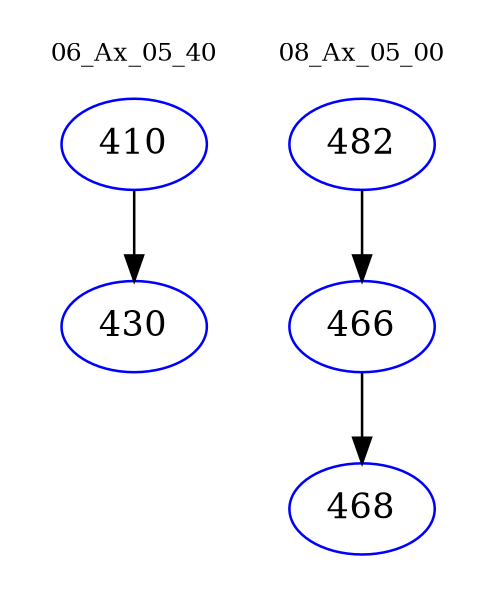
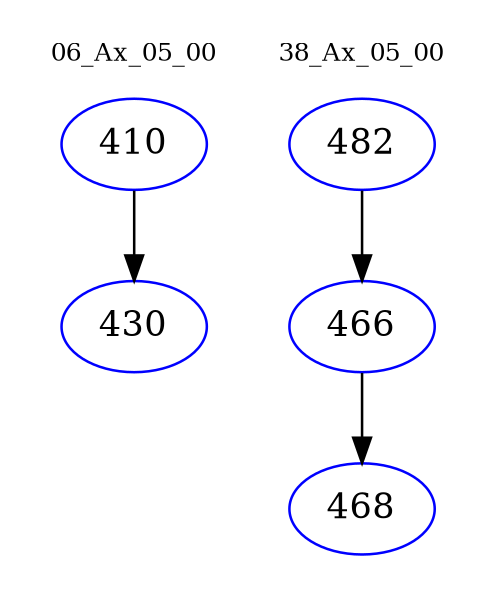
cluster "06_Ax_05_40": label "06_Ax_05_40" -> "06_Ax_05_00"
cluster "08_Ax_05_00": label "08_Ax_05_00" -> "38_Ax_05_00"
